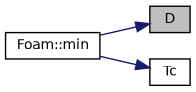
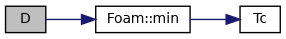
edge "Foam::min" -> "D": reversed
